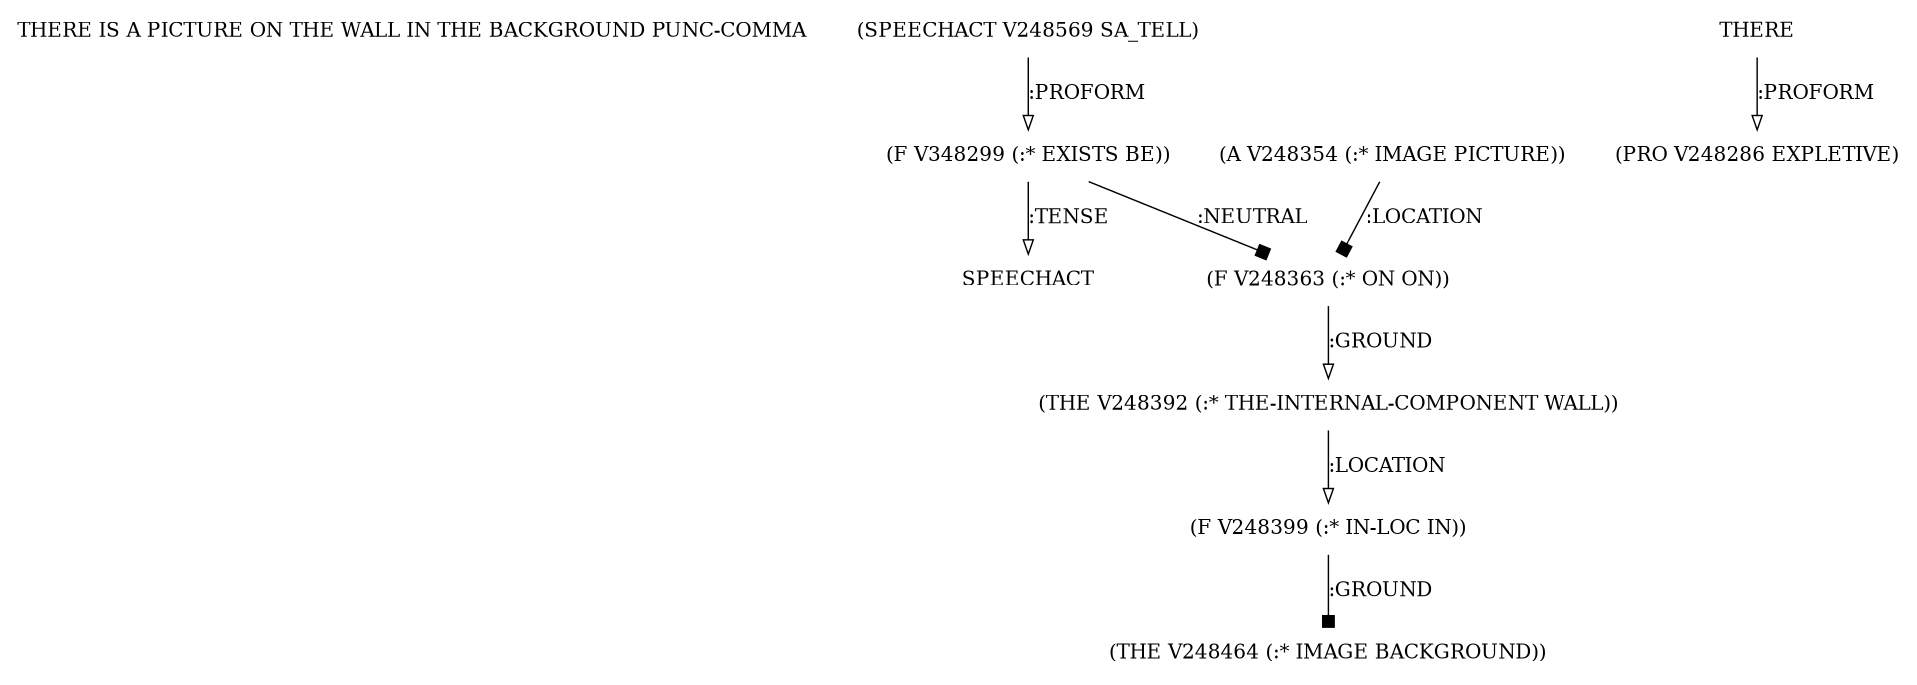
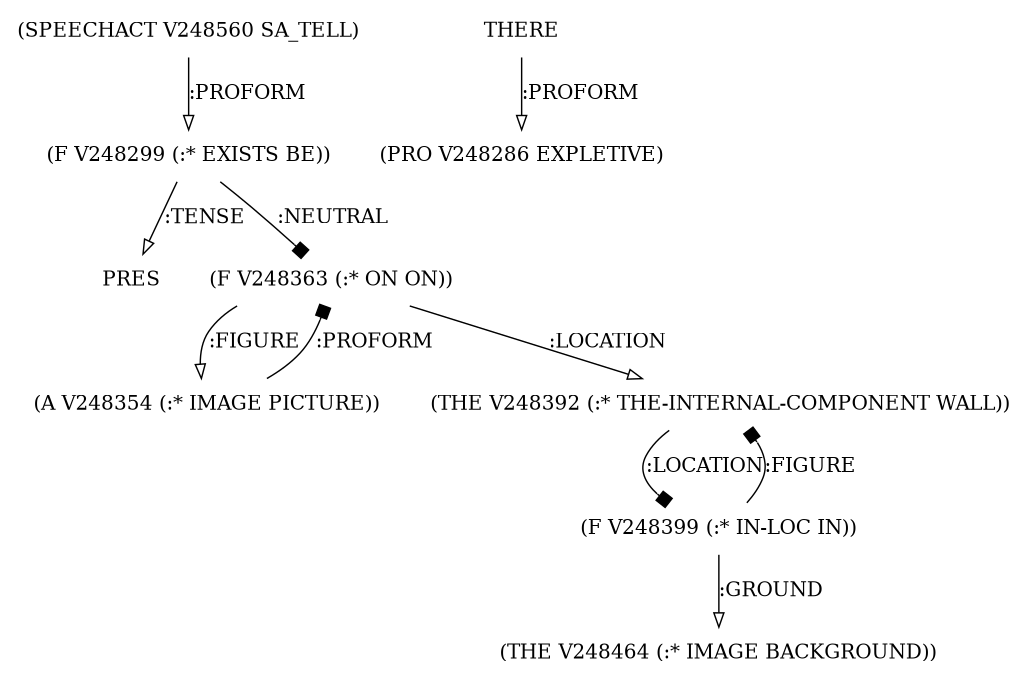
node "THERE IS A PICTURE ON THE WALL IN THE BACKGROUND PUNC-COMMA": removed
node "(SPEECHACT V248569 SA_TELL)": label "(SPEECHACT V248569 SA_TELL)" -> "(SPEECHACT V248560 SA_TELL)"
node "(F V348299 (:* EXISTS BE))": label "(F V348299 (:* EXISTS BE))" -> "(F V248299 (:* EXISTS BE))"
edge "(A V248354 (:* IMAGE PICTURE))" -> "(F V248363 (:* ON ON))": label ":LOCATION" -> ":PROFORM"
node "SPEECHACT": label "SPEECHACT" -> "PRES"
edge "(F V248363 (:* ON ON))" -> "(A V248354 (:* IMAGE PICTURE))": added, label ":FIGURE"
edge "(F V248363 (:* ON ON))" -> "(THE V248392 (:* THE-INTERNAL-COMPONENT WALL))": label ":GROUND" -> ":LOCATION"
edge "(THE V248392 (:* THE-INTERNAL-COMPONENT WALL))" -> "(F V248399 (:* IN-LOC IN))": arrowhead onormal -> box
edge "(F V248399 (:* IN-LOC IN))" -> "(THE V248392 (:* THE-INTERNAL-COMPONENT WALL))": added, label ":FIGURE"
edge "(F V248399 (:* IN-LOC IN))" -> "(THE V248464 (:* IMAGE BACKGROUND))": arrowhead box -> onormal
